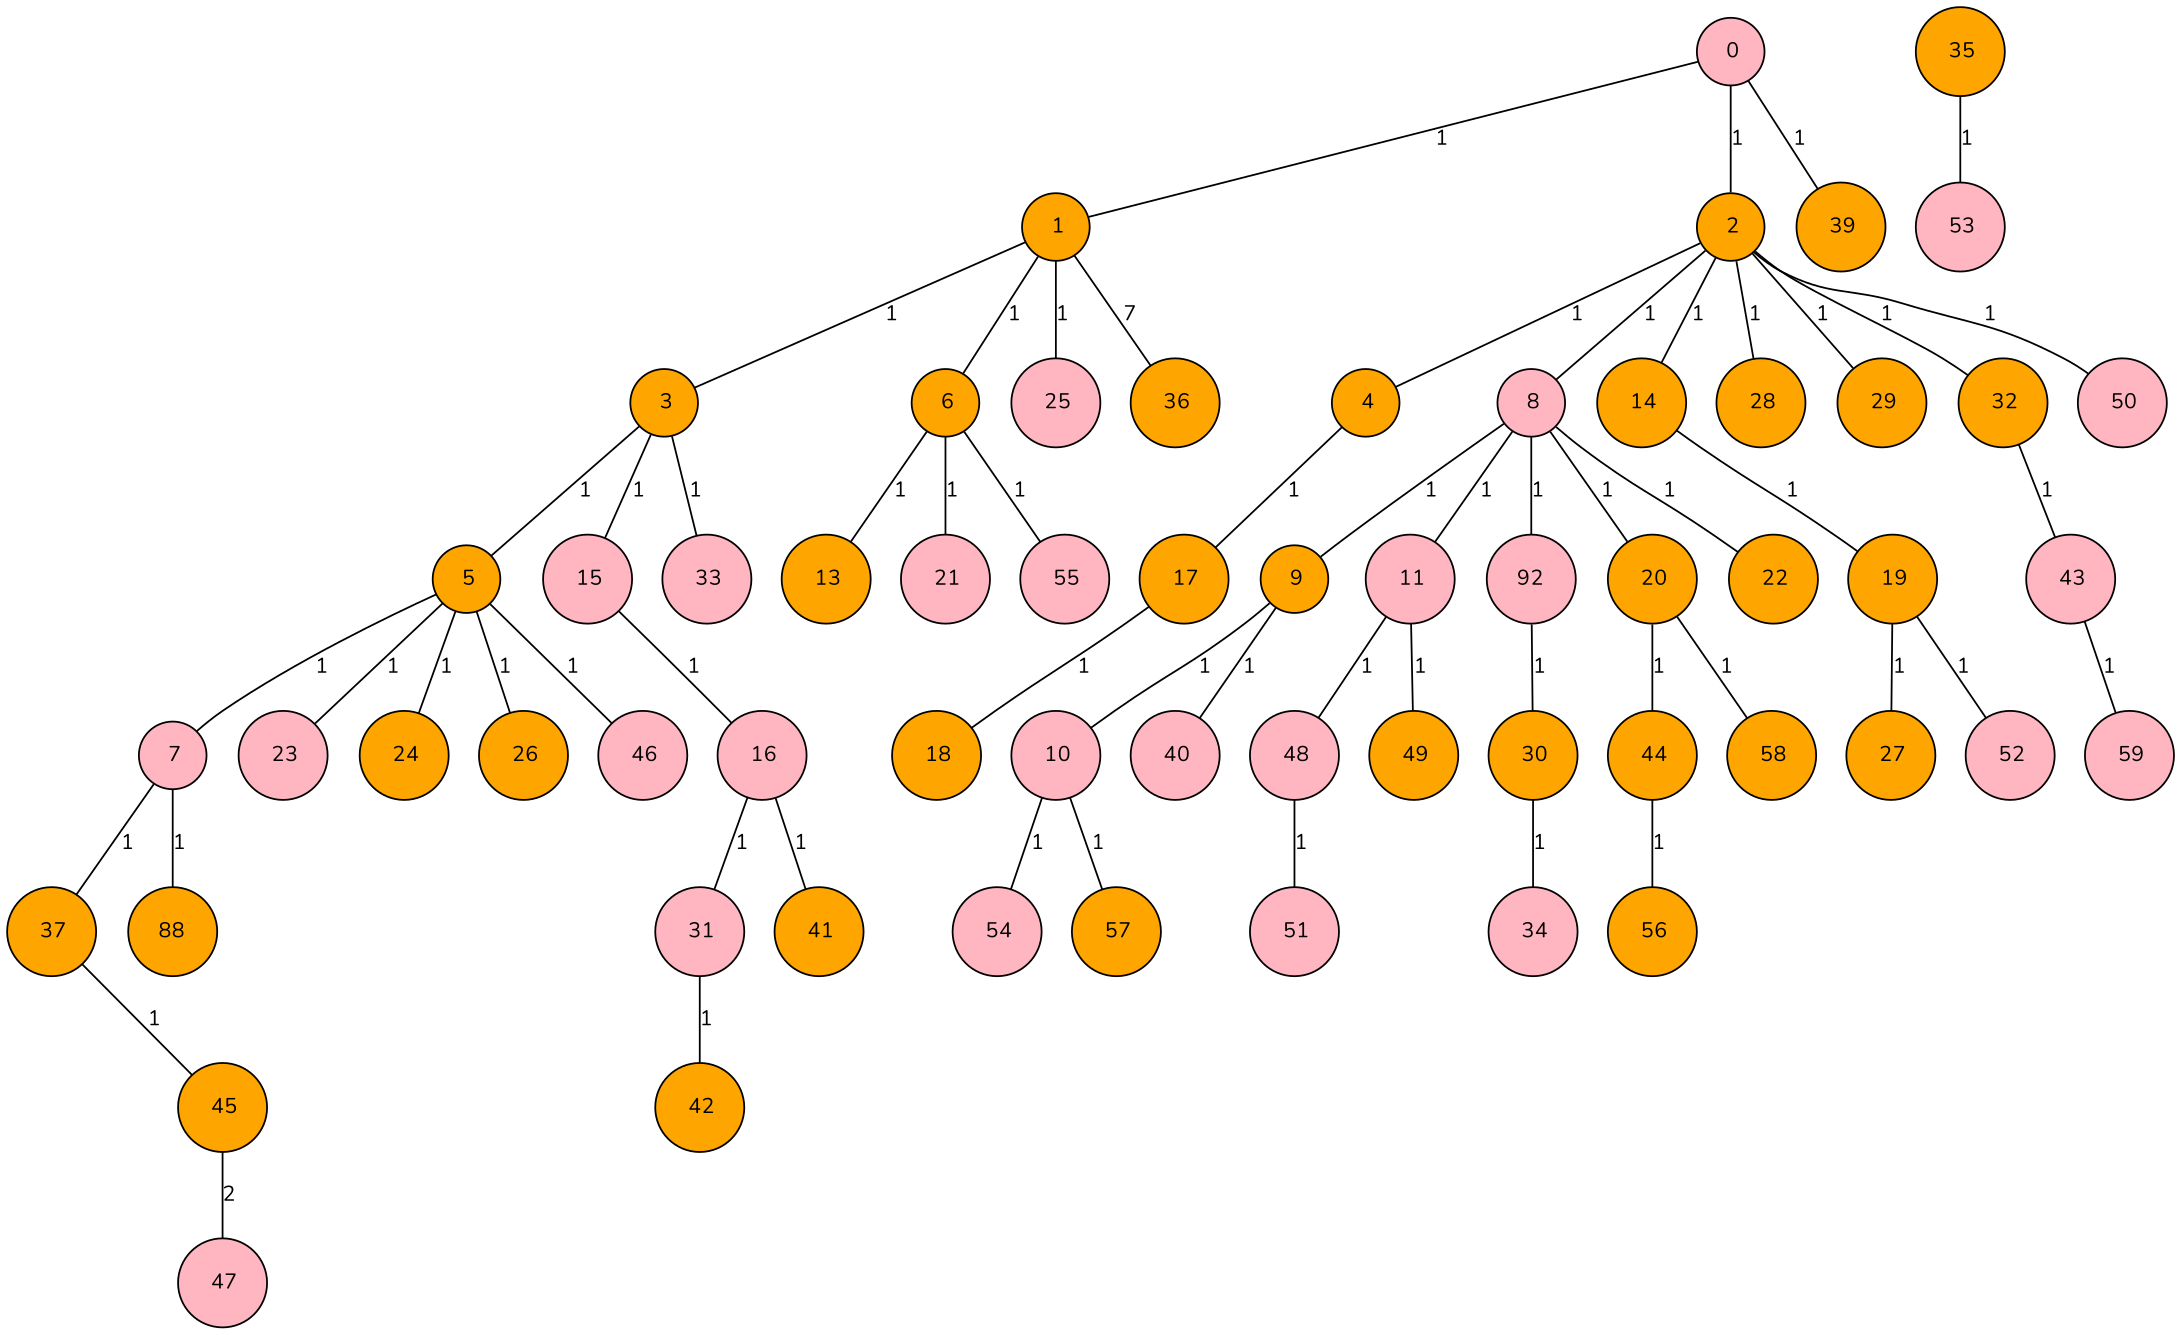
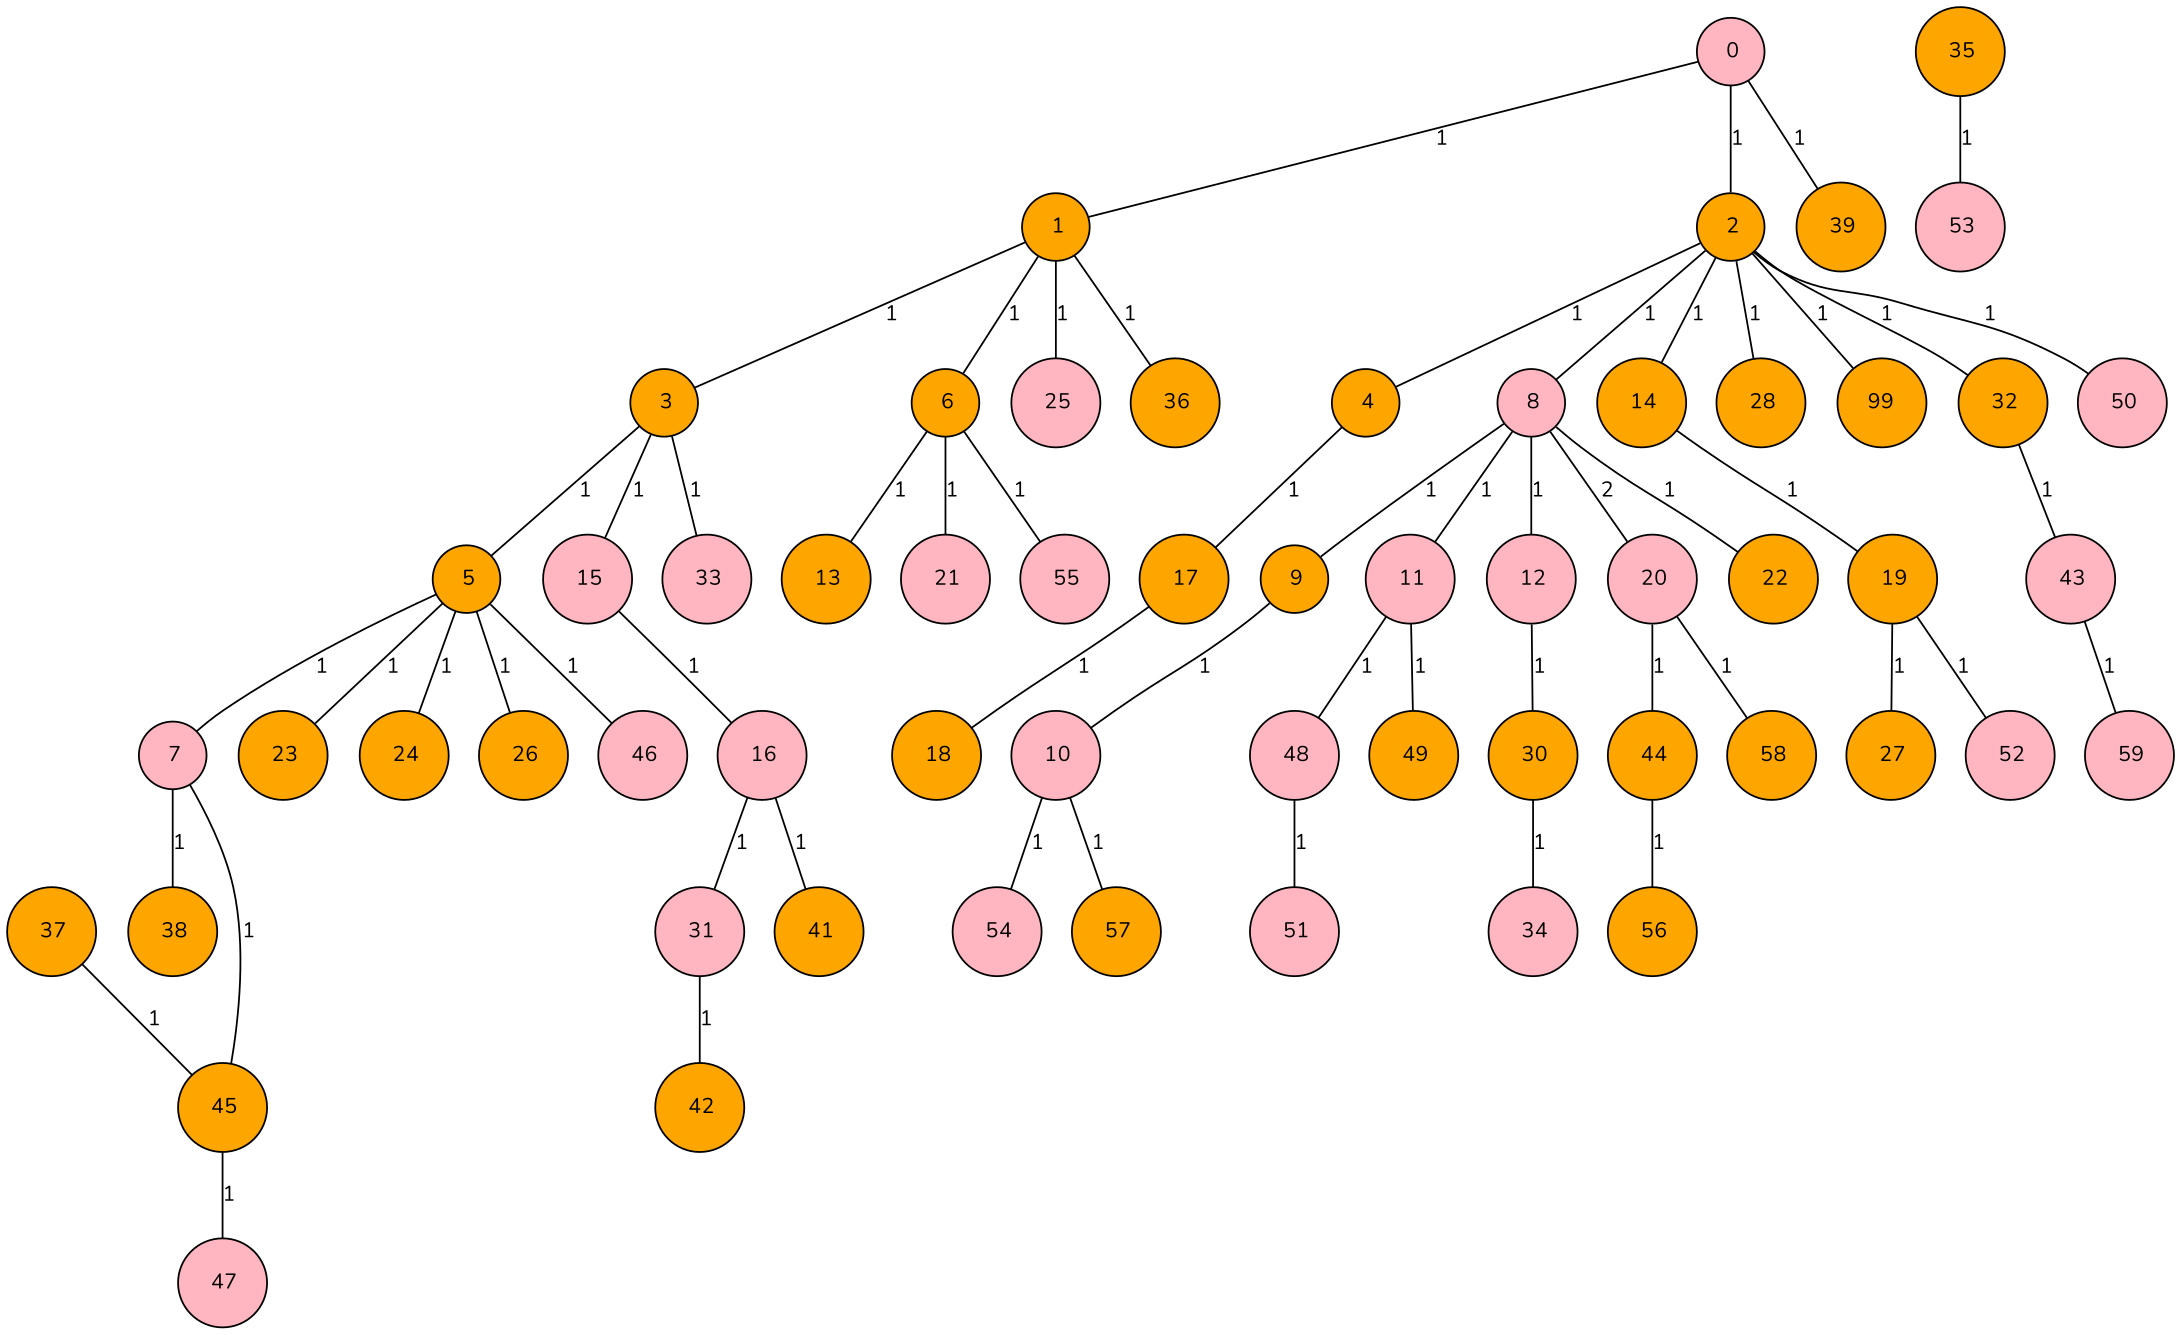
edge "1" -- "36": label "7" -> "1"
node "29": label "29" -> "99"
edge "8" -- "20": label "1" -> "2"
node "92": label "92" -> "12"
node "20": fillcolor orange -> lightpink
node "23": fillcolor lightpink -> orange
node "40": removed
edge "7" -- "37": now "7" -- "45"
node "88": label "88" -> "38"
edge "45" -- "47": label "2" -> "1"
